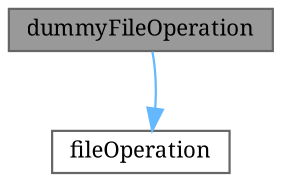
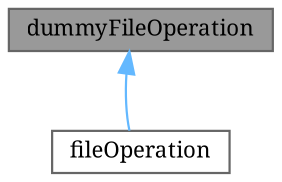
edge "dummyFileOperation" -> "fileOperation": reversed
